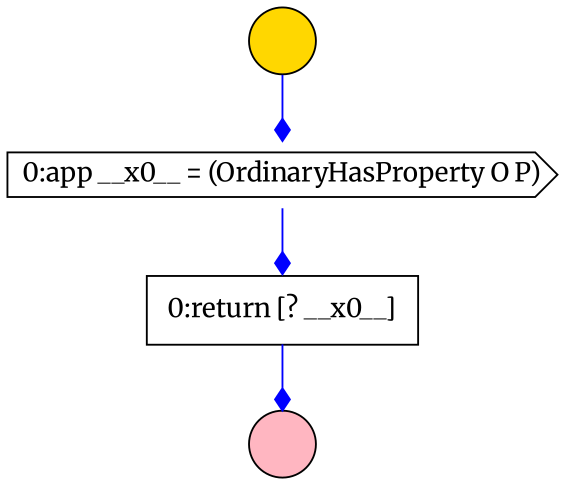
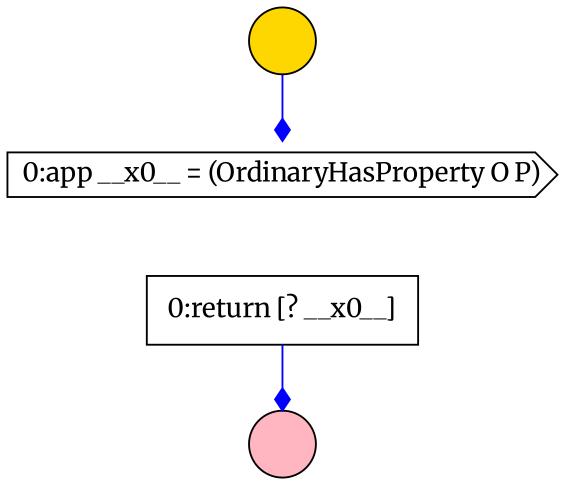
edge "0:app __x0__ = (OrdinaryHasProperty O P)" -> "0:return [? __x0__]": removed
